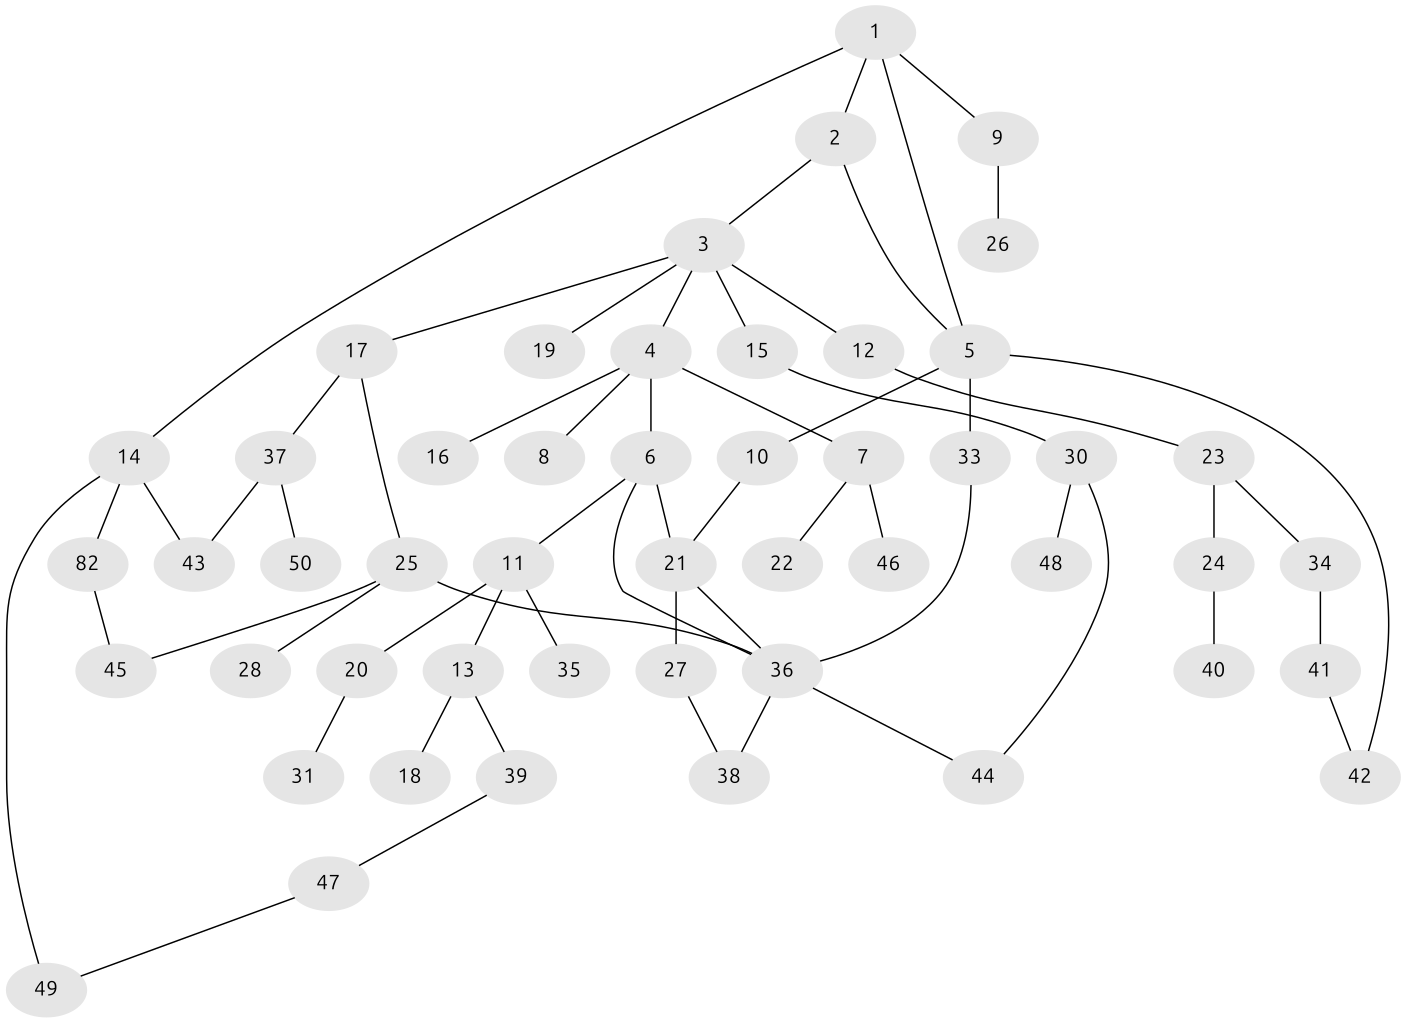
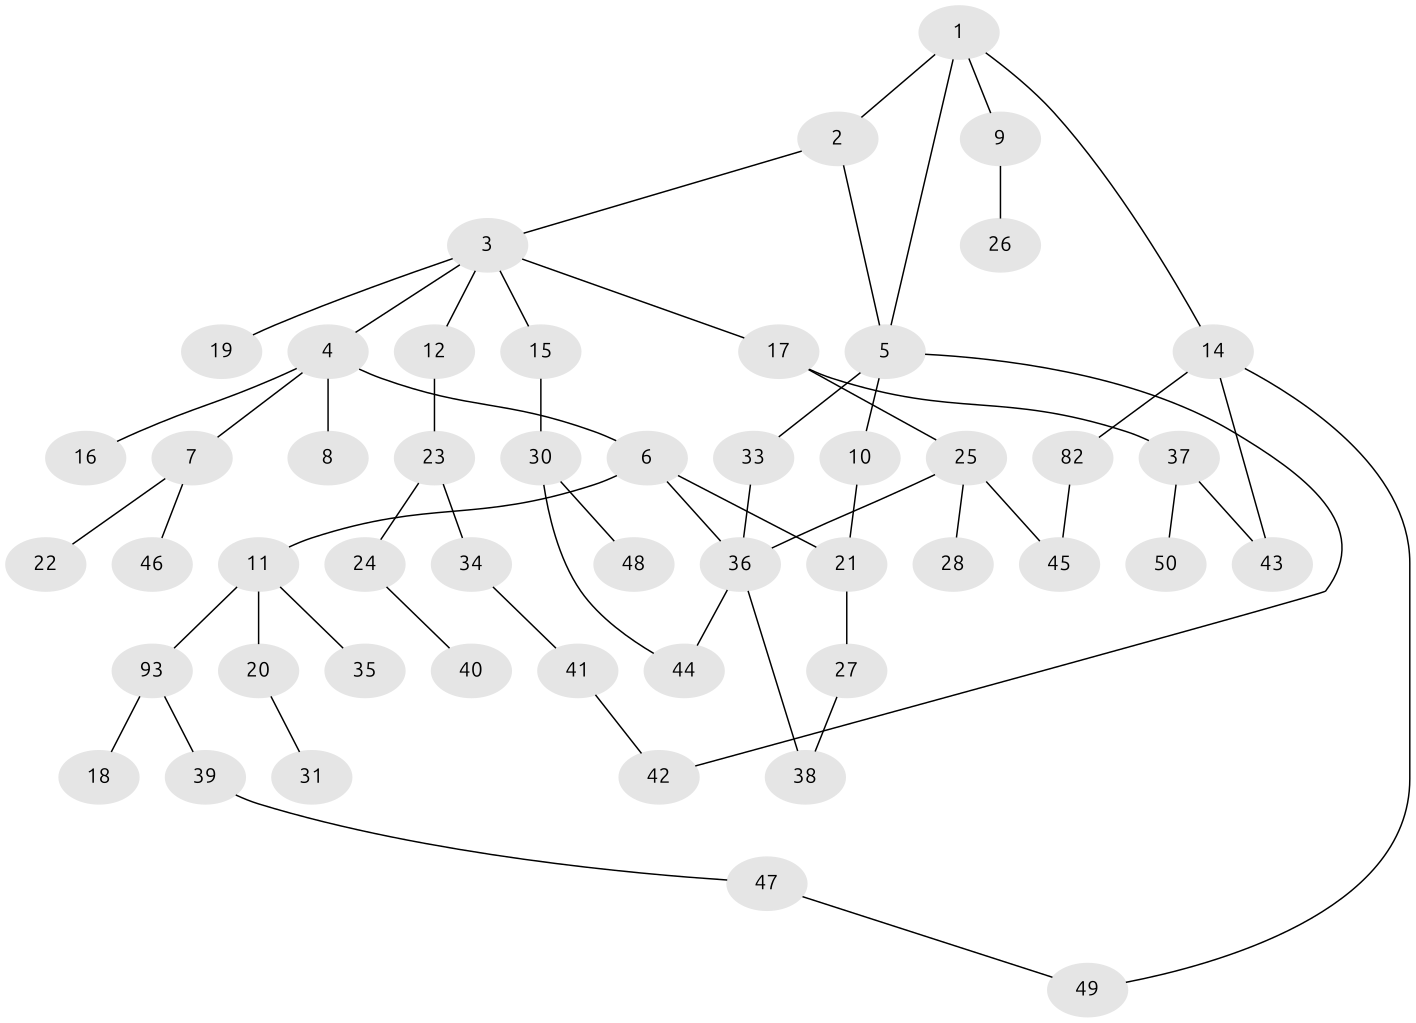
edge "21" -- "36": removed
node "13": label "13" -> "93"
